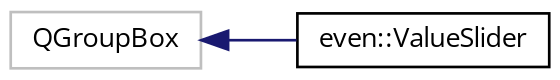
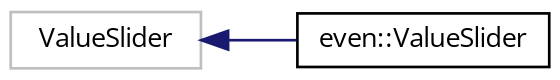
node "QGroupBox": label "QGroupBox" -> "ValueSlider"
